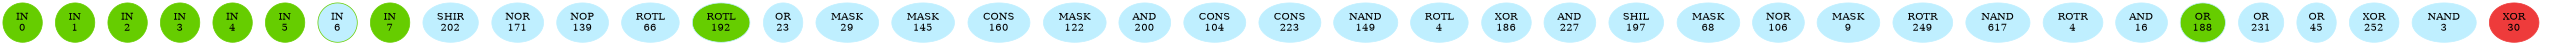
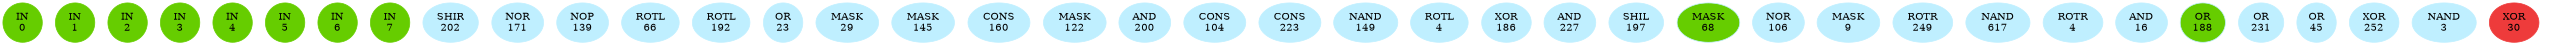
node "IN 6": fillcolor lightblue1 -> chartreuse3
node "ROTL 192": fillcolor chartreuse3 -> lightblue1
node "MASK 68": fillcolor lightblue1 -> chartreuse3
